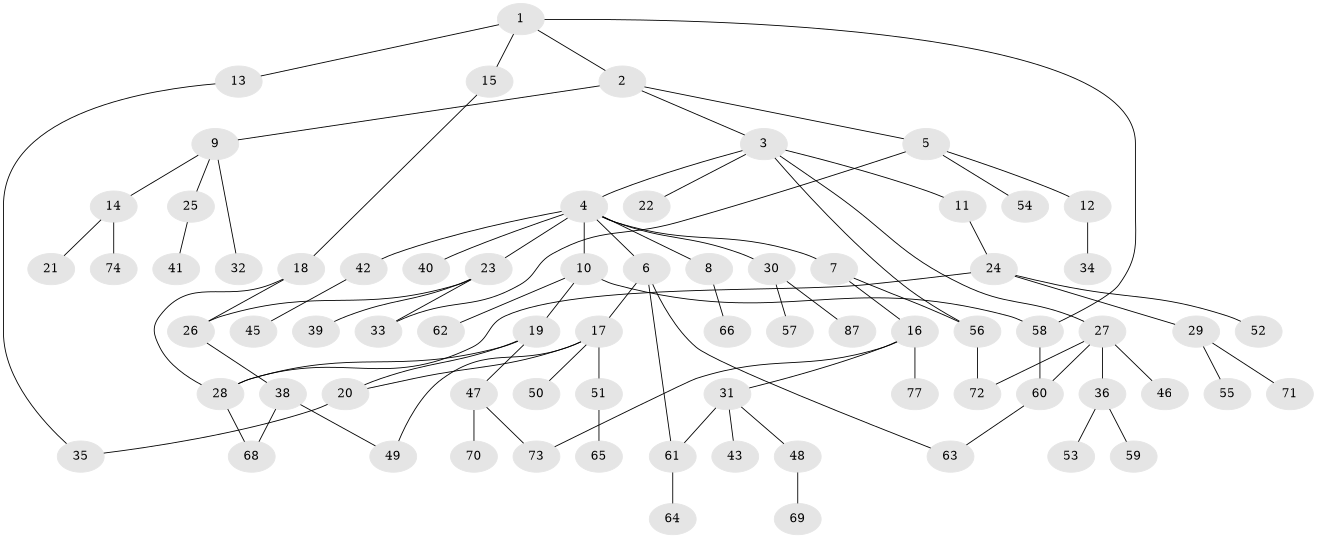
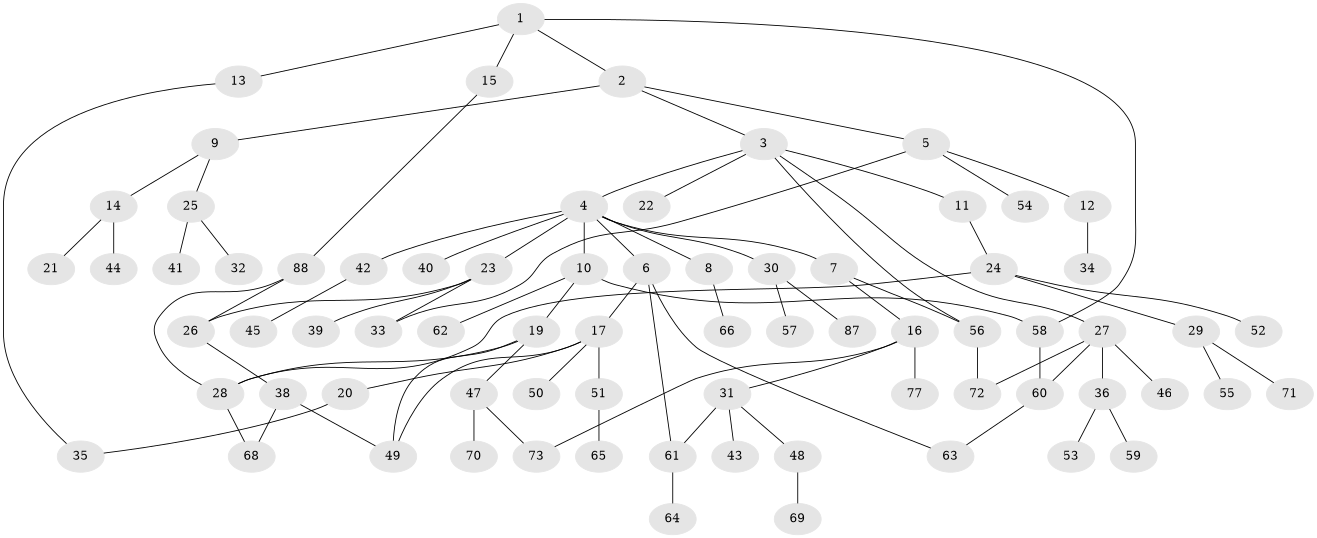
edge "9" -- "32": now "25" -- "32"
node "74": label "74" -> "44"
node "18": label "18" -> "88"
edge "19" -- "20": now "19" -- "49"
